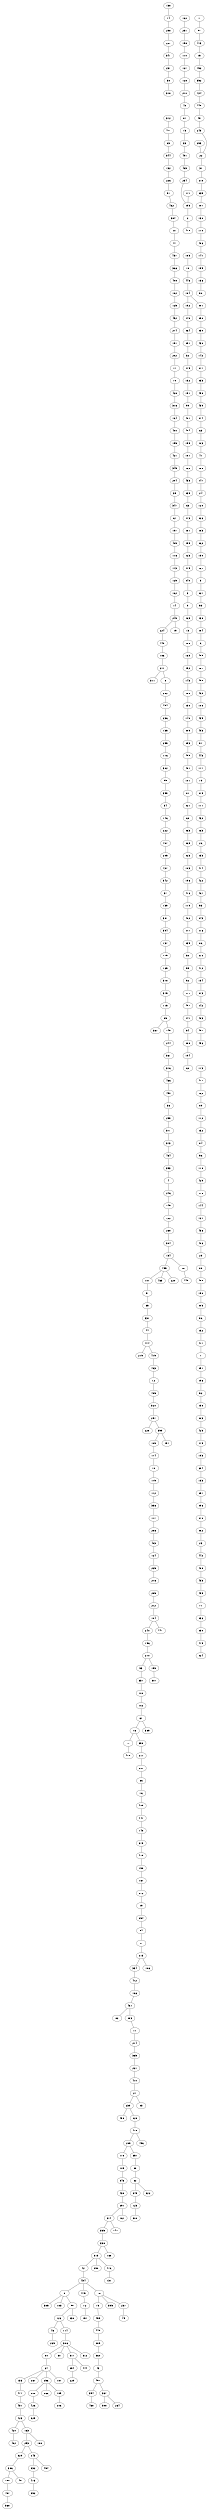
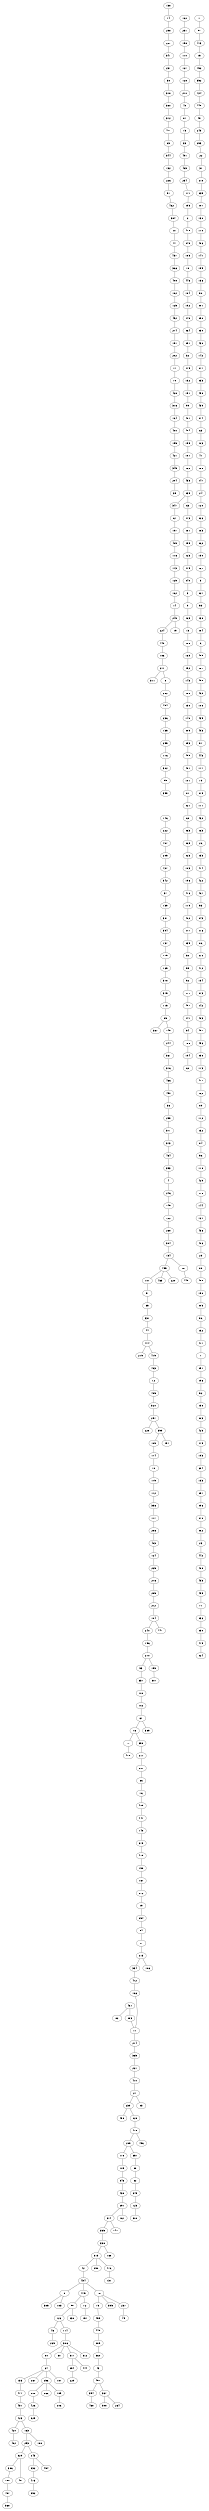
node "380": added
edge "245" -- "22": now "245" -- "293"
edge "234" -- "295": now "234" -- "171"
node "348": added
edge "184" -- "301": now "90" -- "301"
edge "39" -- "347": now "339" -- "347"
node "34": removed
node "388": label "388" -> "788"
node "358": added
edge "276" -- "285": added
edge "166" -- "461": now "166" -- "11"
node "322": removed
edge "0" -- "98": now "475" -- "98"
edge "386" -- "48": now "329" -- "48"
